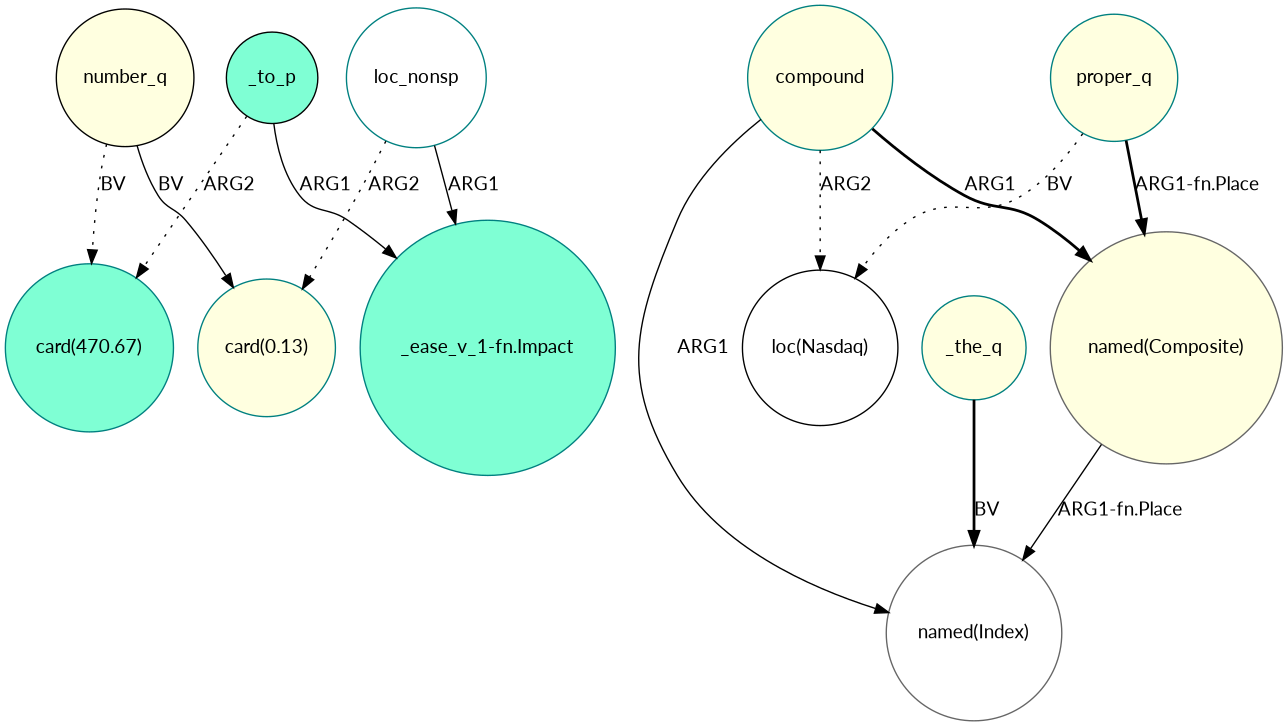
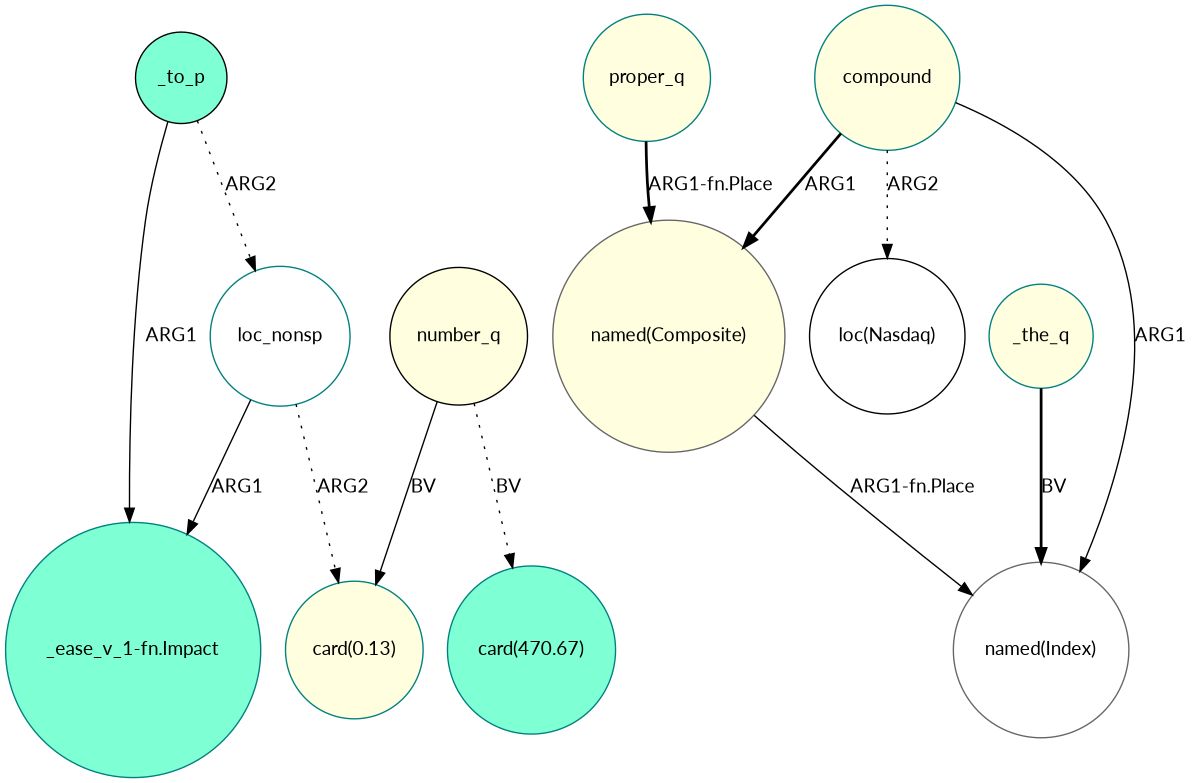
edge "_to_p" -> "card(470.67)": now "_to_p" -> "loc_nonsp"
edge "proper_q" -> "loc(Nasdaq)": removed, label "BV"
